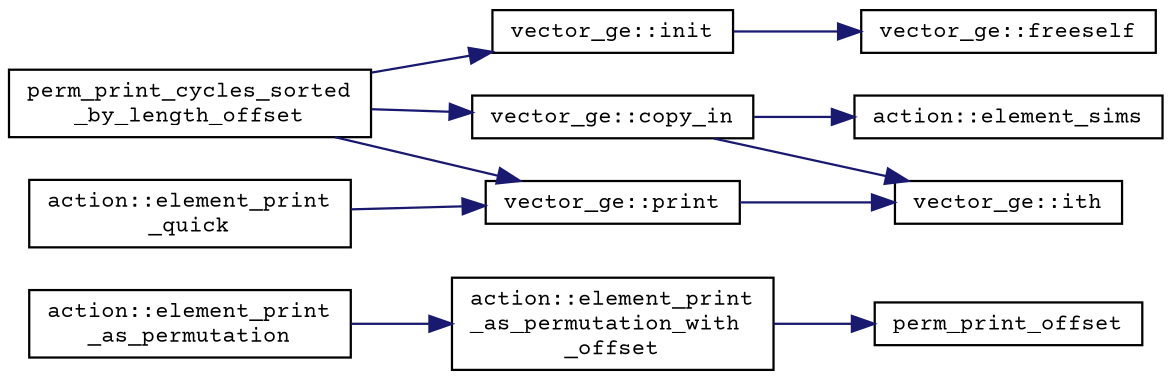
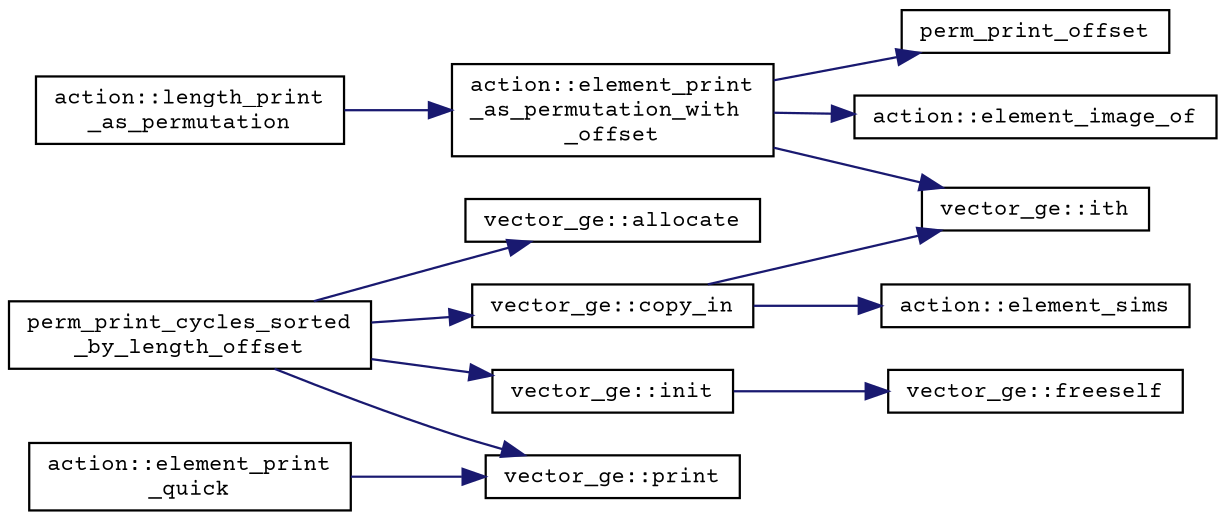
node "action::element_image_of": added
edge "vector_ge::print" -> "vector_ge::ith": now "action::element_print _as_permutation_with _offset" -> "vector_ge::ith"
node "vector_ge::allocate": added
node "action::element_print _as_permutation": label "action::element_print _as_permutation" -> "action::length_print _as_permutation"
